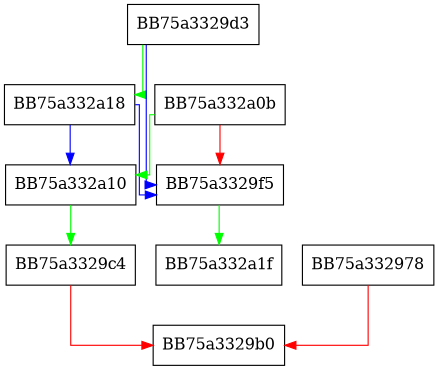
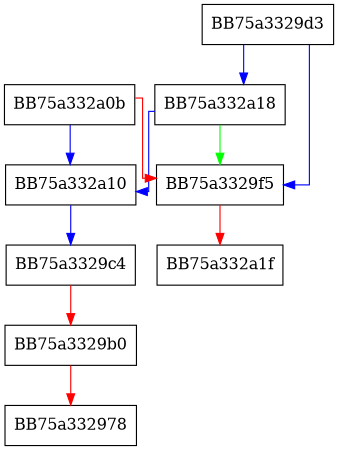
edge "BB75a3329d3" -> "BB75a332a18": color green -> blue
edge "BB75a332a0b" -> "BB75a332a10": color green -> blue
edge "BB75a332a18" -> "BB75a3329f5": color blue -> green
edge "BB75a332a10" -> "BB75a3329c4": color green -> blue
edge "BB75a3329f5" -> "BB75a332a1f": color green -> red
edge "BB75a332978" -> "BB75a3329b0": reversed
